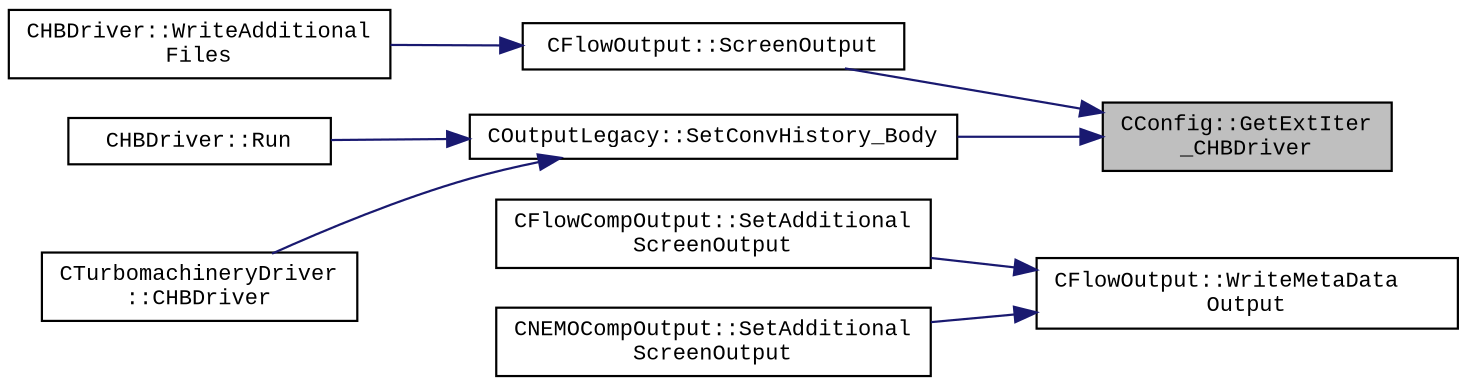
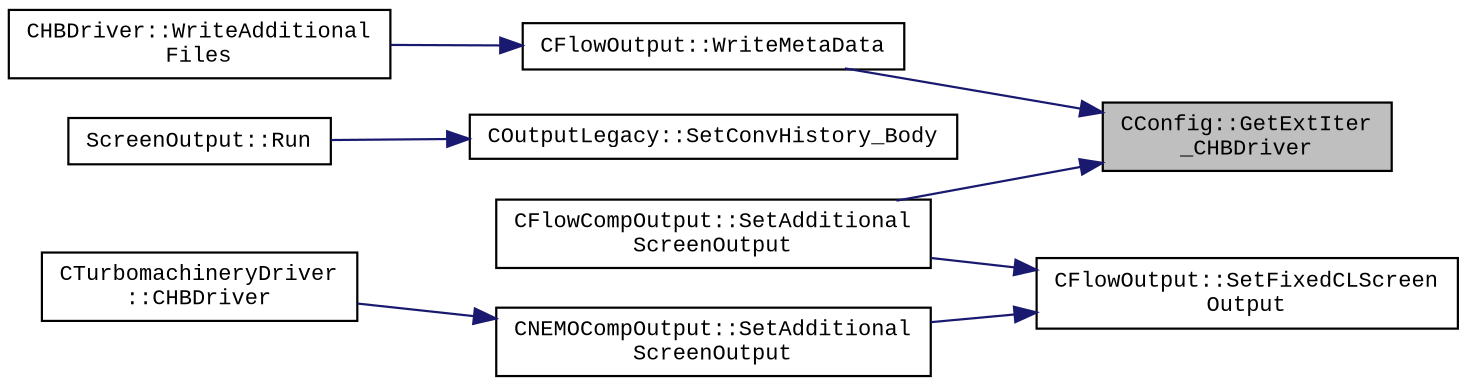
node "CFlowOutput::ScreenOutput": label "CFlowOutput::ScreenOutput" -> "CFlowOutput::WriteMetaData"
edge "COutputLegacy::SetConvHistory_Body" -> "CConfig::GetExtIter _CHBDriver": now "CFlowCompOutput::SetAdditional ScreenOutput" -> "CConfig::GetExtIter _CHBDriver"
node "CHBDriver::Run": label "CHBDriver::Run" -> "ScreenOutput::Run"
edge "CTurbomachineryDriver ::CHBDriver" -> "COutputLegacy::SetConvHistory_Body": now "CTurbomachineryDriver ::CHBDriver" -> "CNEMOCompOutput::SetAdditional ScreenOutput"
node "CFlowOutput::WriteMetaData Output": label "CFlowOutput::WriteMetaData Output" -> "CFlowOutput::SetFixedCLScreen Output"
